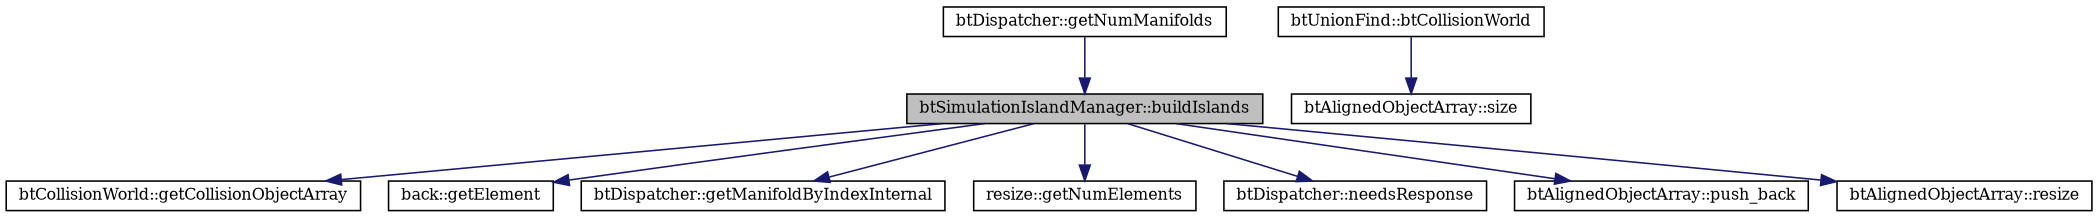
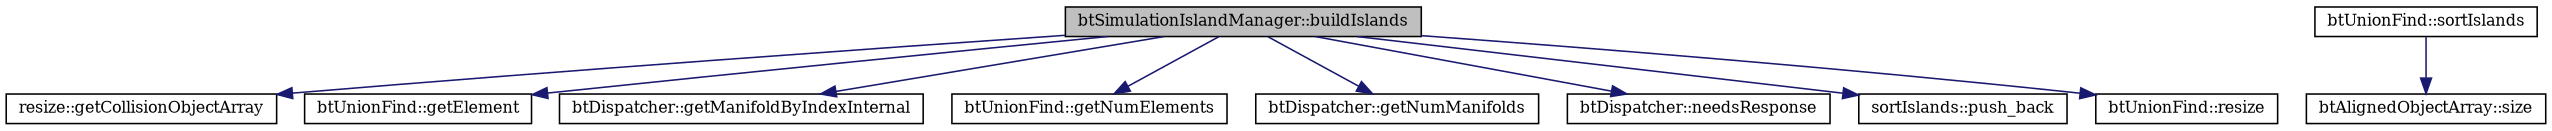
node "btUnionFind::btCollisionWorld": label "btUnionFind::btCollisionWorld" -> "btUnionFind::sortIslands"
edge "btDispatcher::getNumManifolds" -> "btSimulationIslandManager::buildIslands": reversed
node "btCollisionWorld::getCollisionObjectArray": label "btCollisionWorld::getCollisionObjectArray" -> "resize::getCollisionObjectArray"
node "back::getElement": label "back::getElement" -> "btUnionFind::getElement"
node "resize::getNumElements": label "resize::getNumElements" -> "btUnionFind::getNumElements"
node "btAlignedObjectArray::push_back": label "btAlignedObjectArray::push_back" -> "sortIslands::push_back"
node "btAlignedObjectArray::resize": label "btAlignedObjectArray::resize" -> "btUnionFind::resize"
